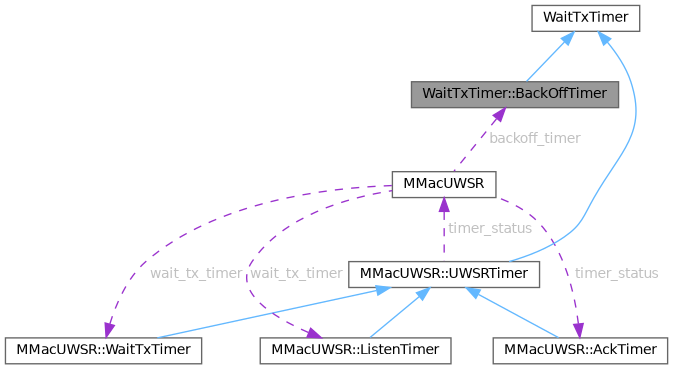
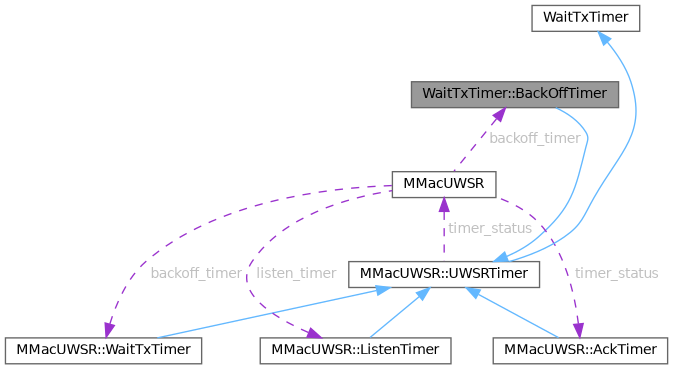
edge "WaitTxTimer::BackOffTimer" -> "WaitTxTimer": now "WaitTxTimer::BackOffTimer" -> "MMacUWSR::UWSRTimer"
edge "MMacUWSR" -> "MMacUWSR::WaitTxTimer": label " wait_tx_timer" -> " backoff_timer"
edge "MMacUWSR" -> "MMacUWSR::ListenTimer": label " wait_tx_timer" -> " listen_timer"
